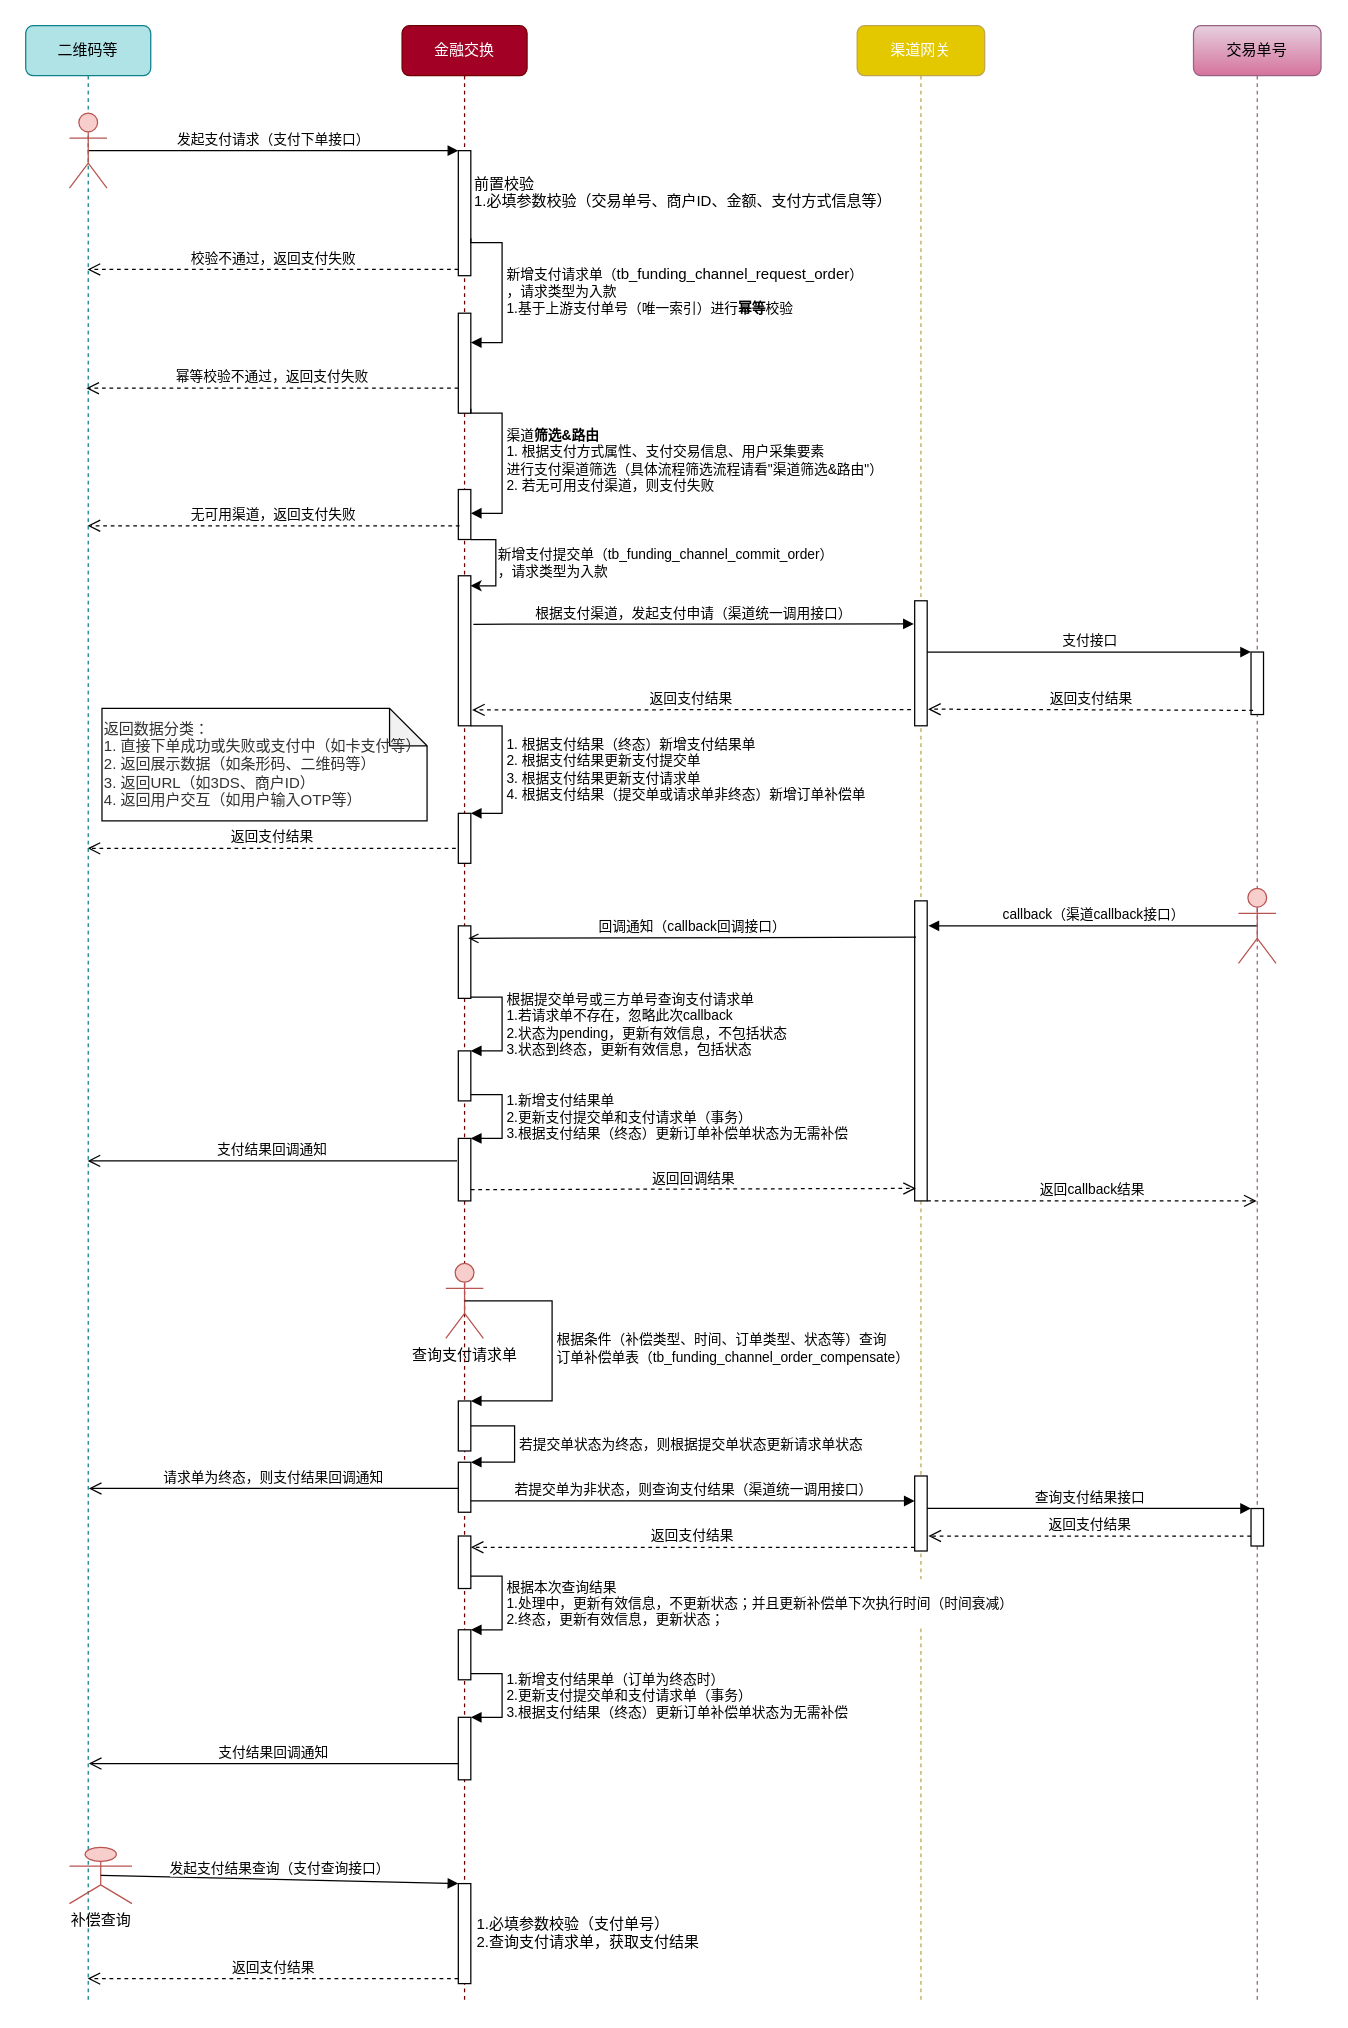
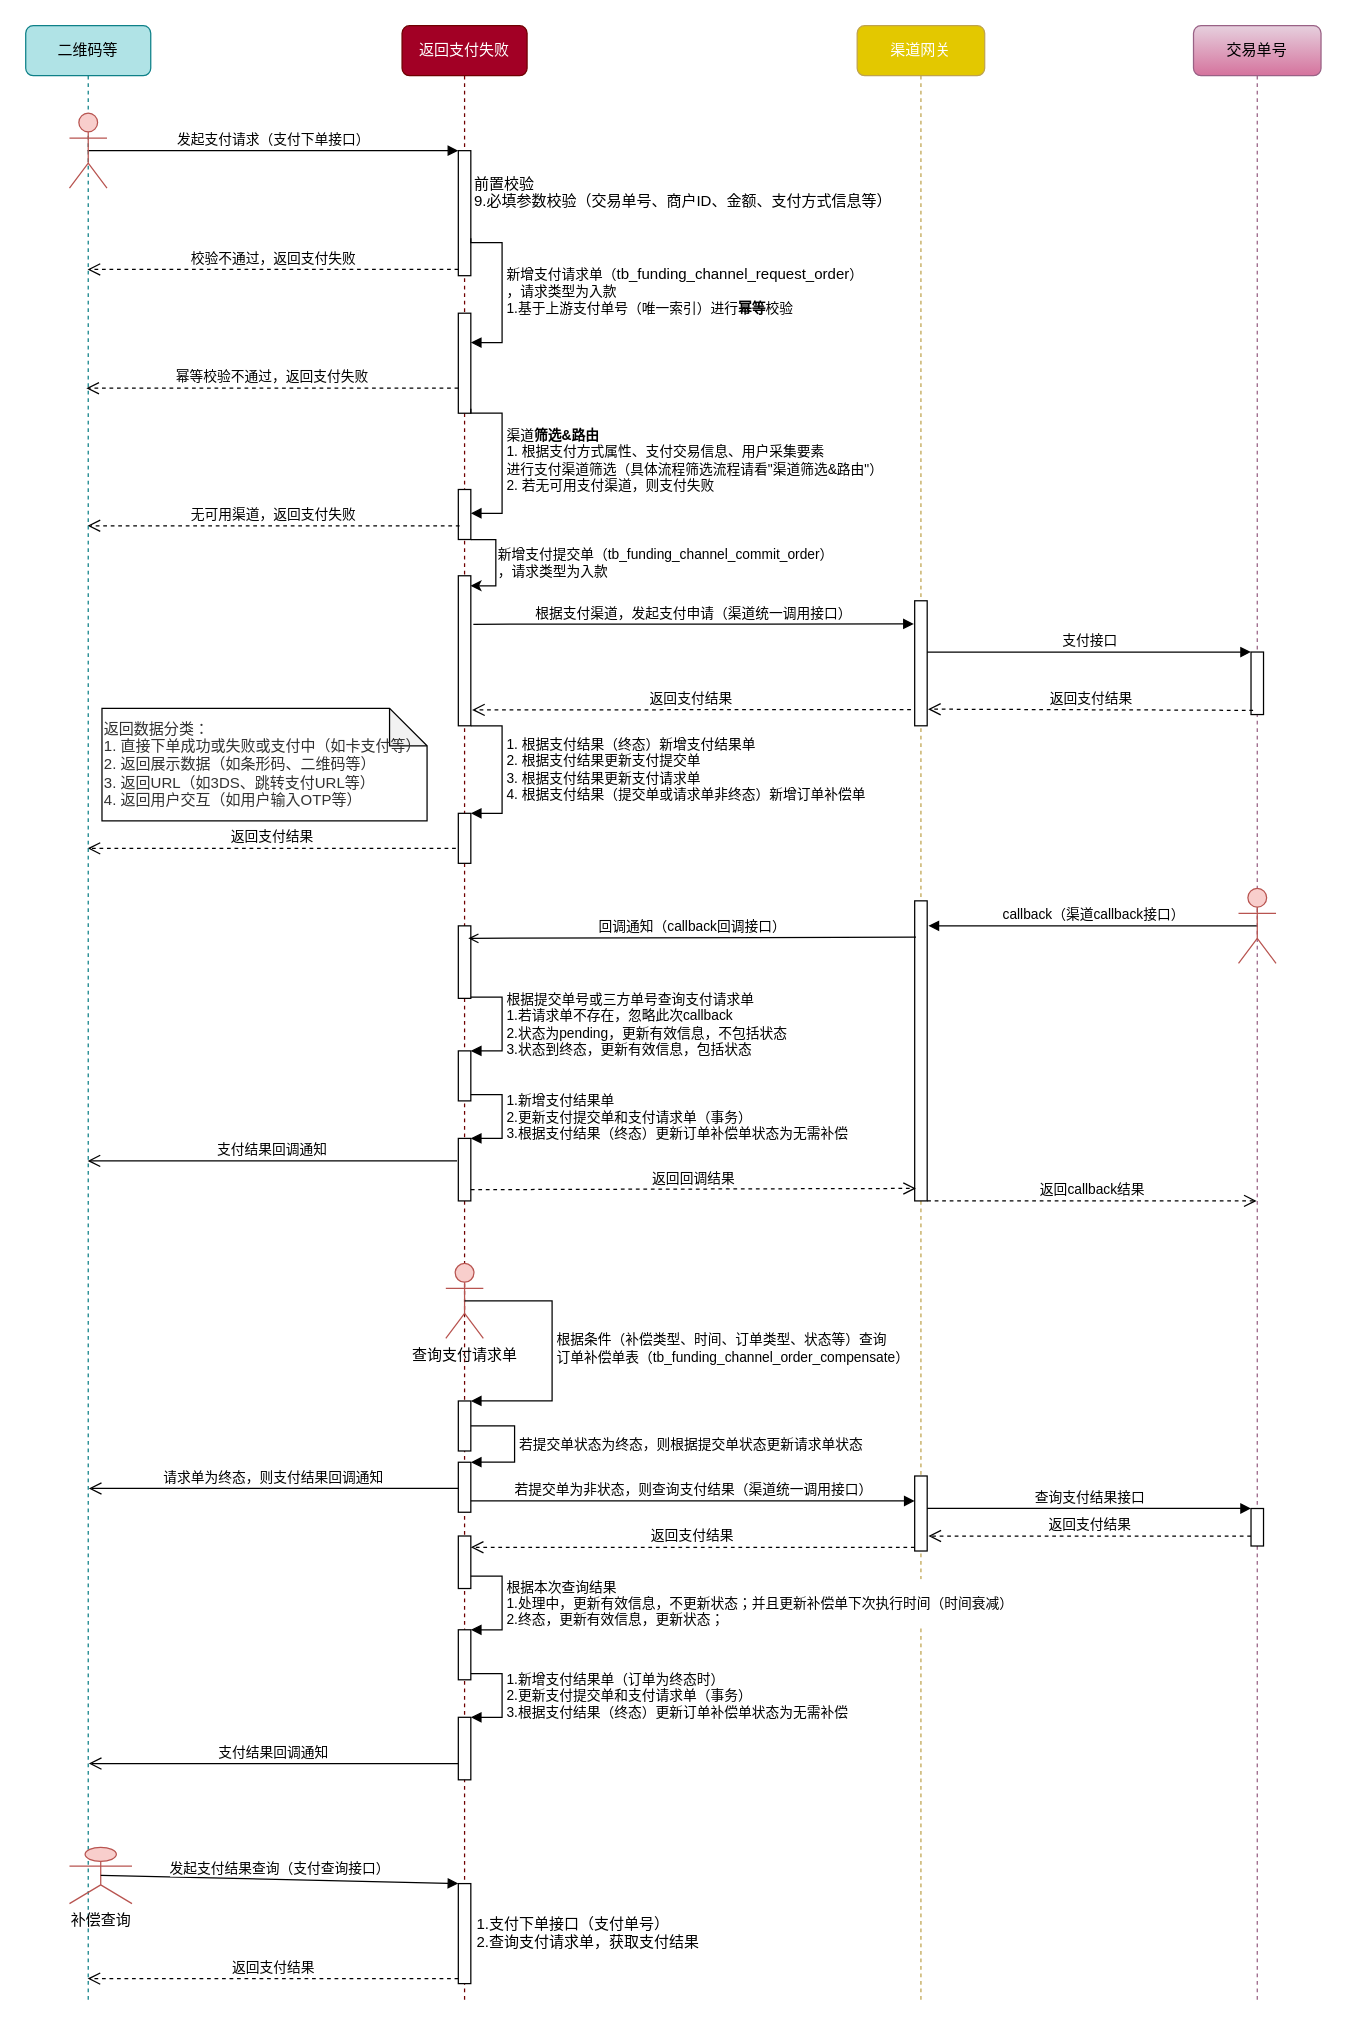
node "金融交换": label "金融交换" -> "返回支付失败"
node "前置校验 1.必填参数校验（交易单号、商户ID、金额、支付方式信息等）": label "前置校验 1.必填参数校验（交易单号、商户ID、金额、支付方式信息等）" -> "前置校验 9.必填参数校验（交易单号、商户ID、金额、支付方式信息等）"
node "返回数据分类： 1. 直接下单成功或失败或支付中（如卡支付等） 2. 返回展示数据（如条形码、二维码等） 3. 返回URL（如3DS、商户ID） 4. 返回用户交互（如用户输入OTP等）": label "返回数据分类： 1. 直接下单成功或失败或支付中（如卡支付等） 2. 返回展示数据（如条形码、二维码等） 3. 返回URL（如3DS、商户ID） 4. 返回用户交互（如用户输入OTP等）" -> "返回数据分类： 1. 直接下单成功或失败或支付中（如卡支付等） 2. 返回展示数据（如条形码、二维码等） 3. 返回URL（如3DS、跳转支付URL等） 4. 返回用户交互（如用户输入OTP等）"
node "1.必填参数校验（支付单号） 2.查询支付请求单，获取支付结果": label "1.必填参数校验（支付单号） 2.查询支付请求单，获取支付结果" -> "1.支付下单接口（支付单号） 2.查询支付请求单，获取支付结果"
